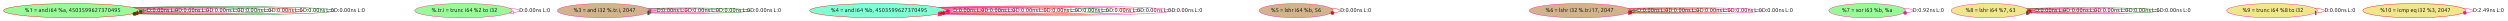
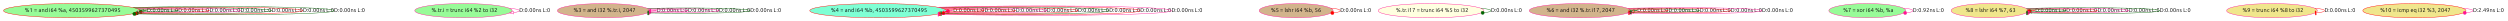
node "%.tr.i17 = trunc i64 %5 to i32": added
node "%6 = lshr i32 %.tr.i17, 2047": label "%6 = lshr i32 %.tr.i17, 2047" -> "%6 = and i32 %.tr.i17, 2047"
node "%7 = xor i63 %b, %a": label "%7 = xor i63 %b, %a" -> "%7 = xor i64 %b, %a"
